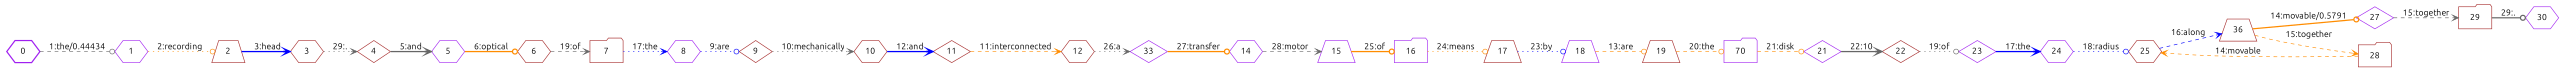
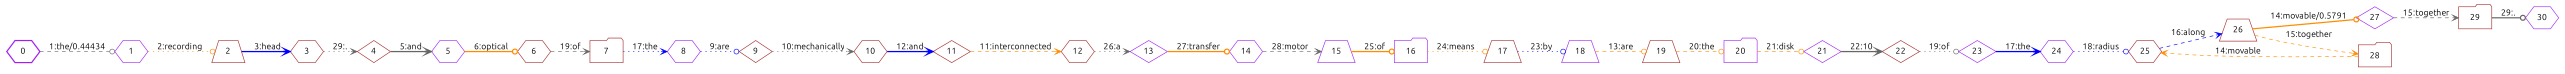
node "36": label "36" -> "26"
node "33": label "33" -> "13"
node "70": label "70" -> "20"
